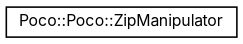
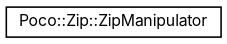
node "Poco::Poco::ZipManipulator": label "Poco::Poco::ZipManipulator" -> "Poco::Zip::ZipManipulator"
